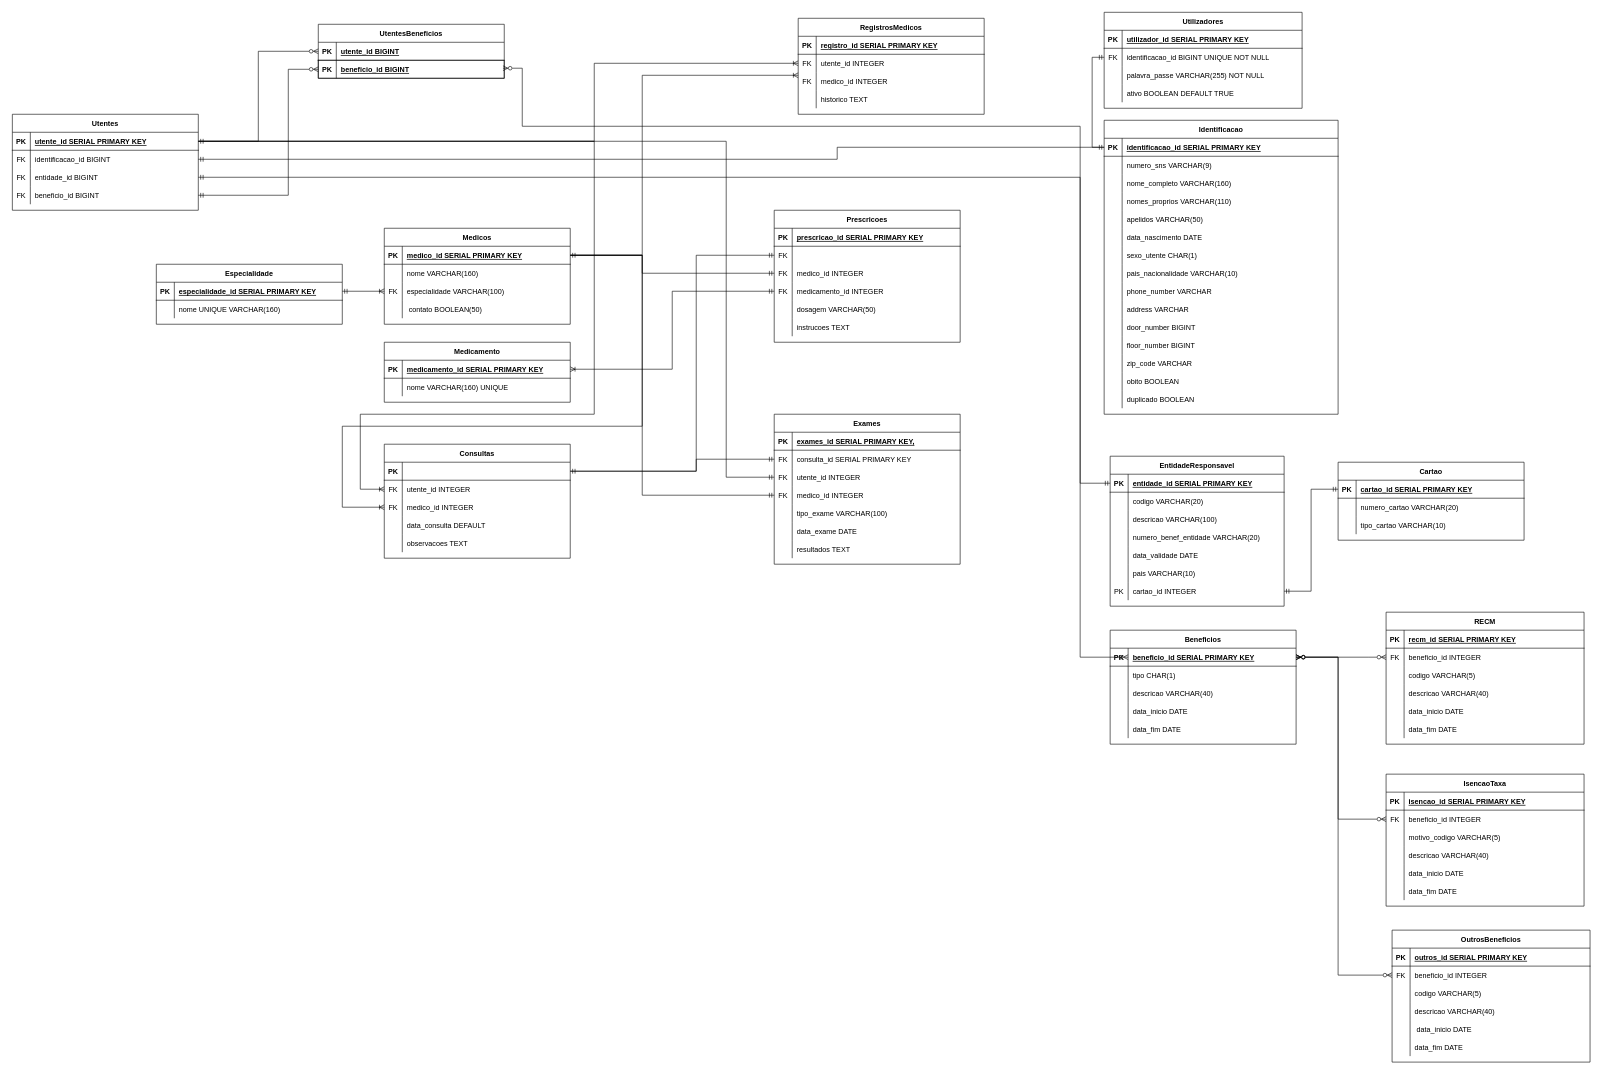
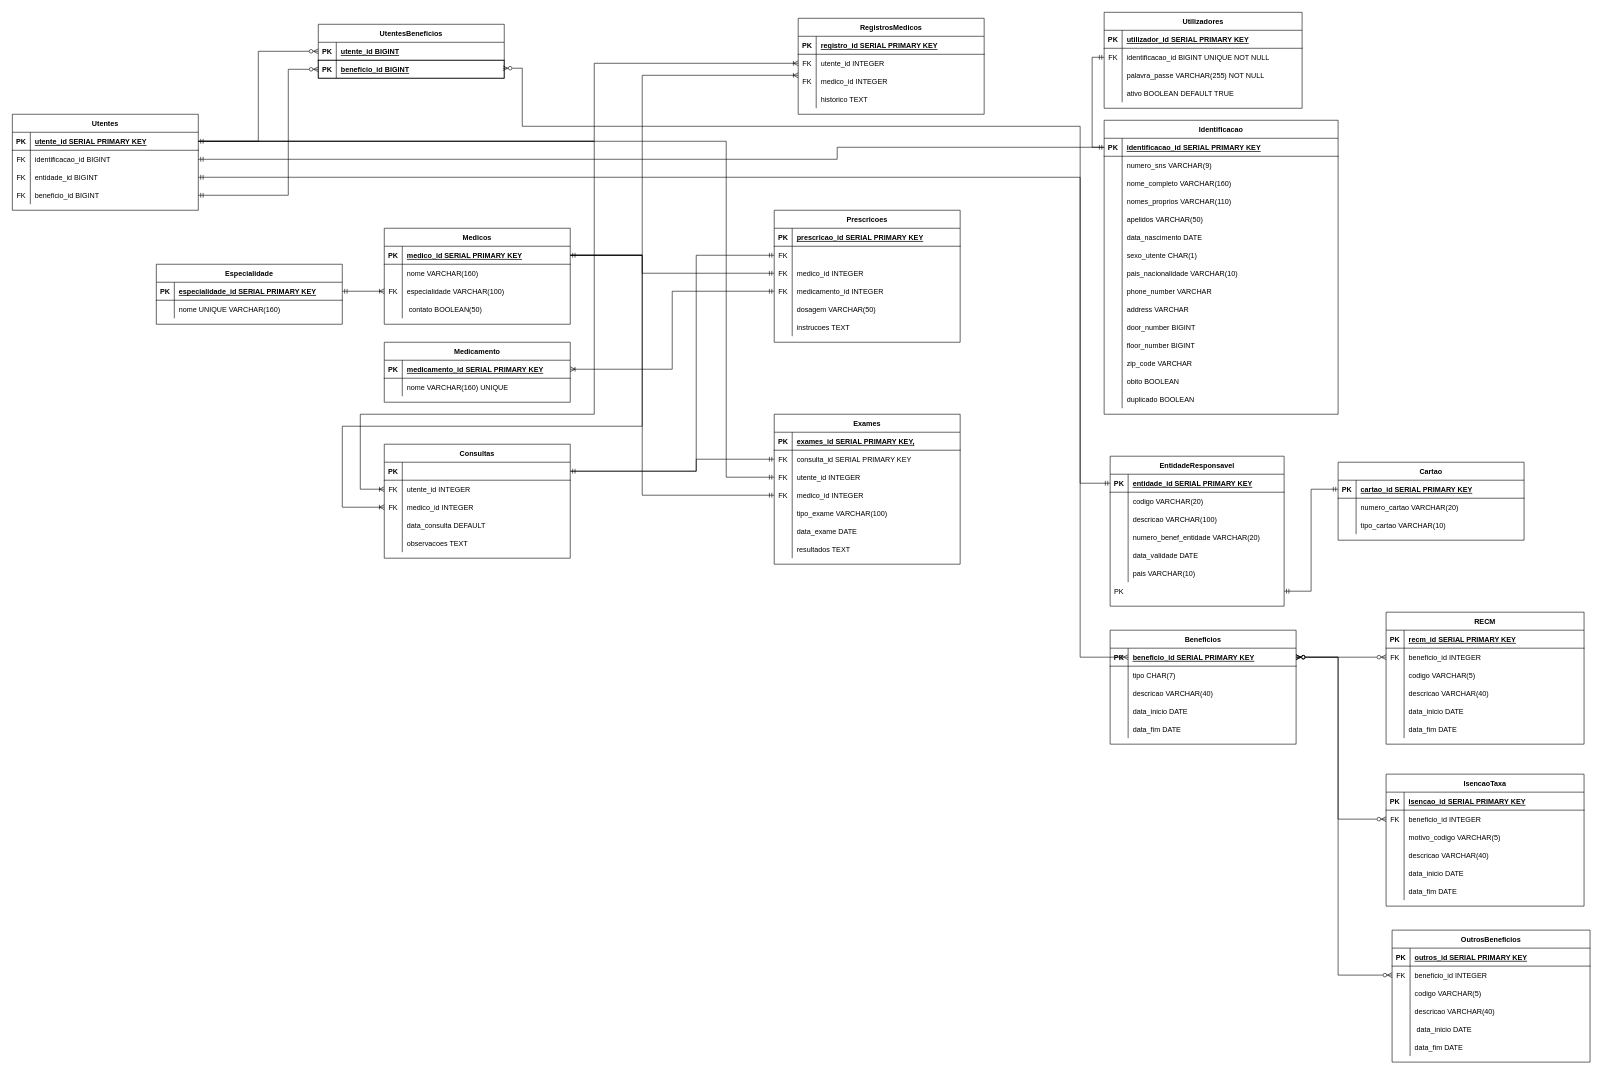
node "cartao_id INTEGER": removed
node "tipo CHAR(1)": label "tipo CHAR(1)" -> "tipo CHAR(7)"
